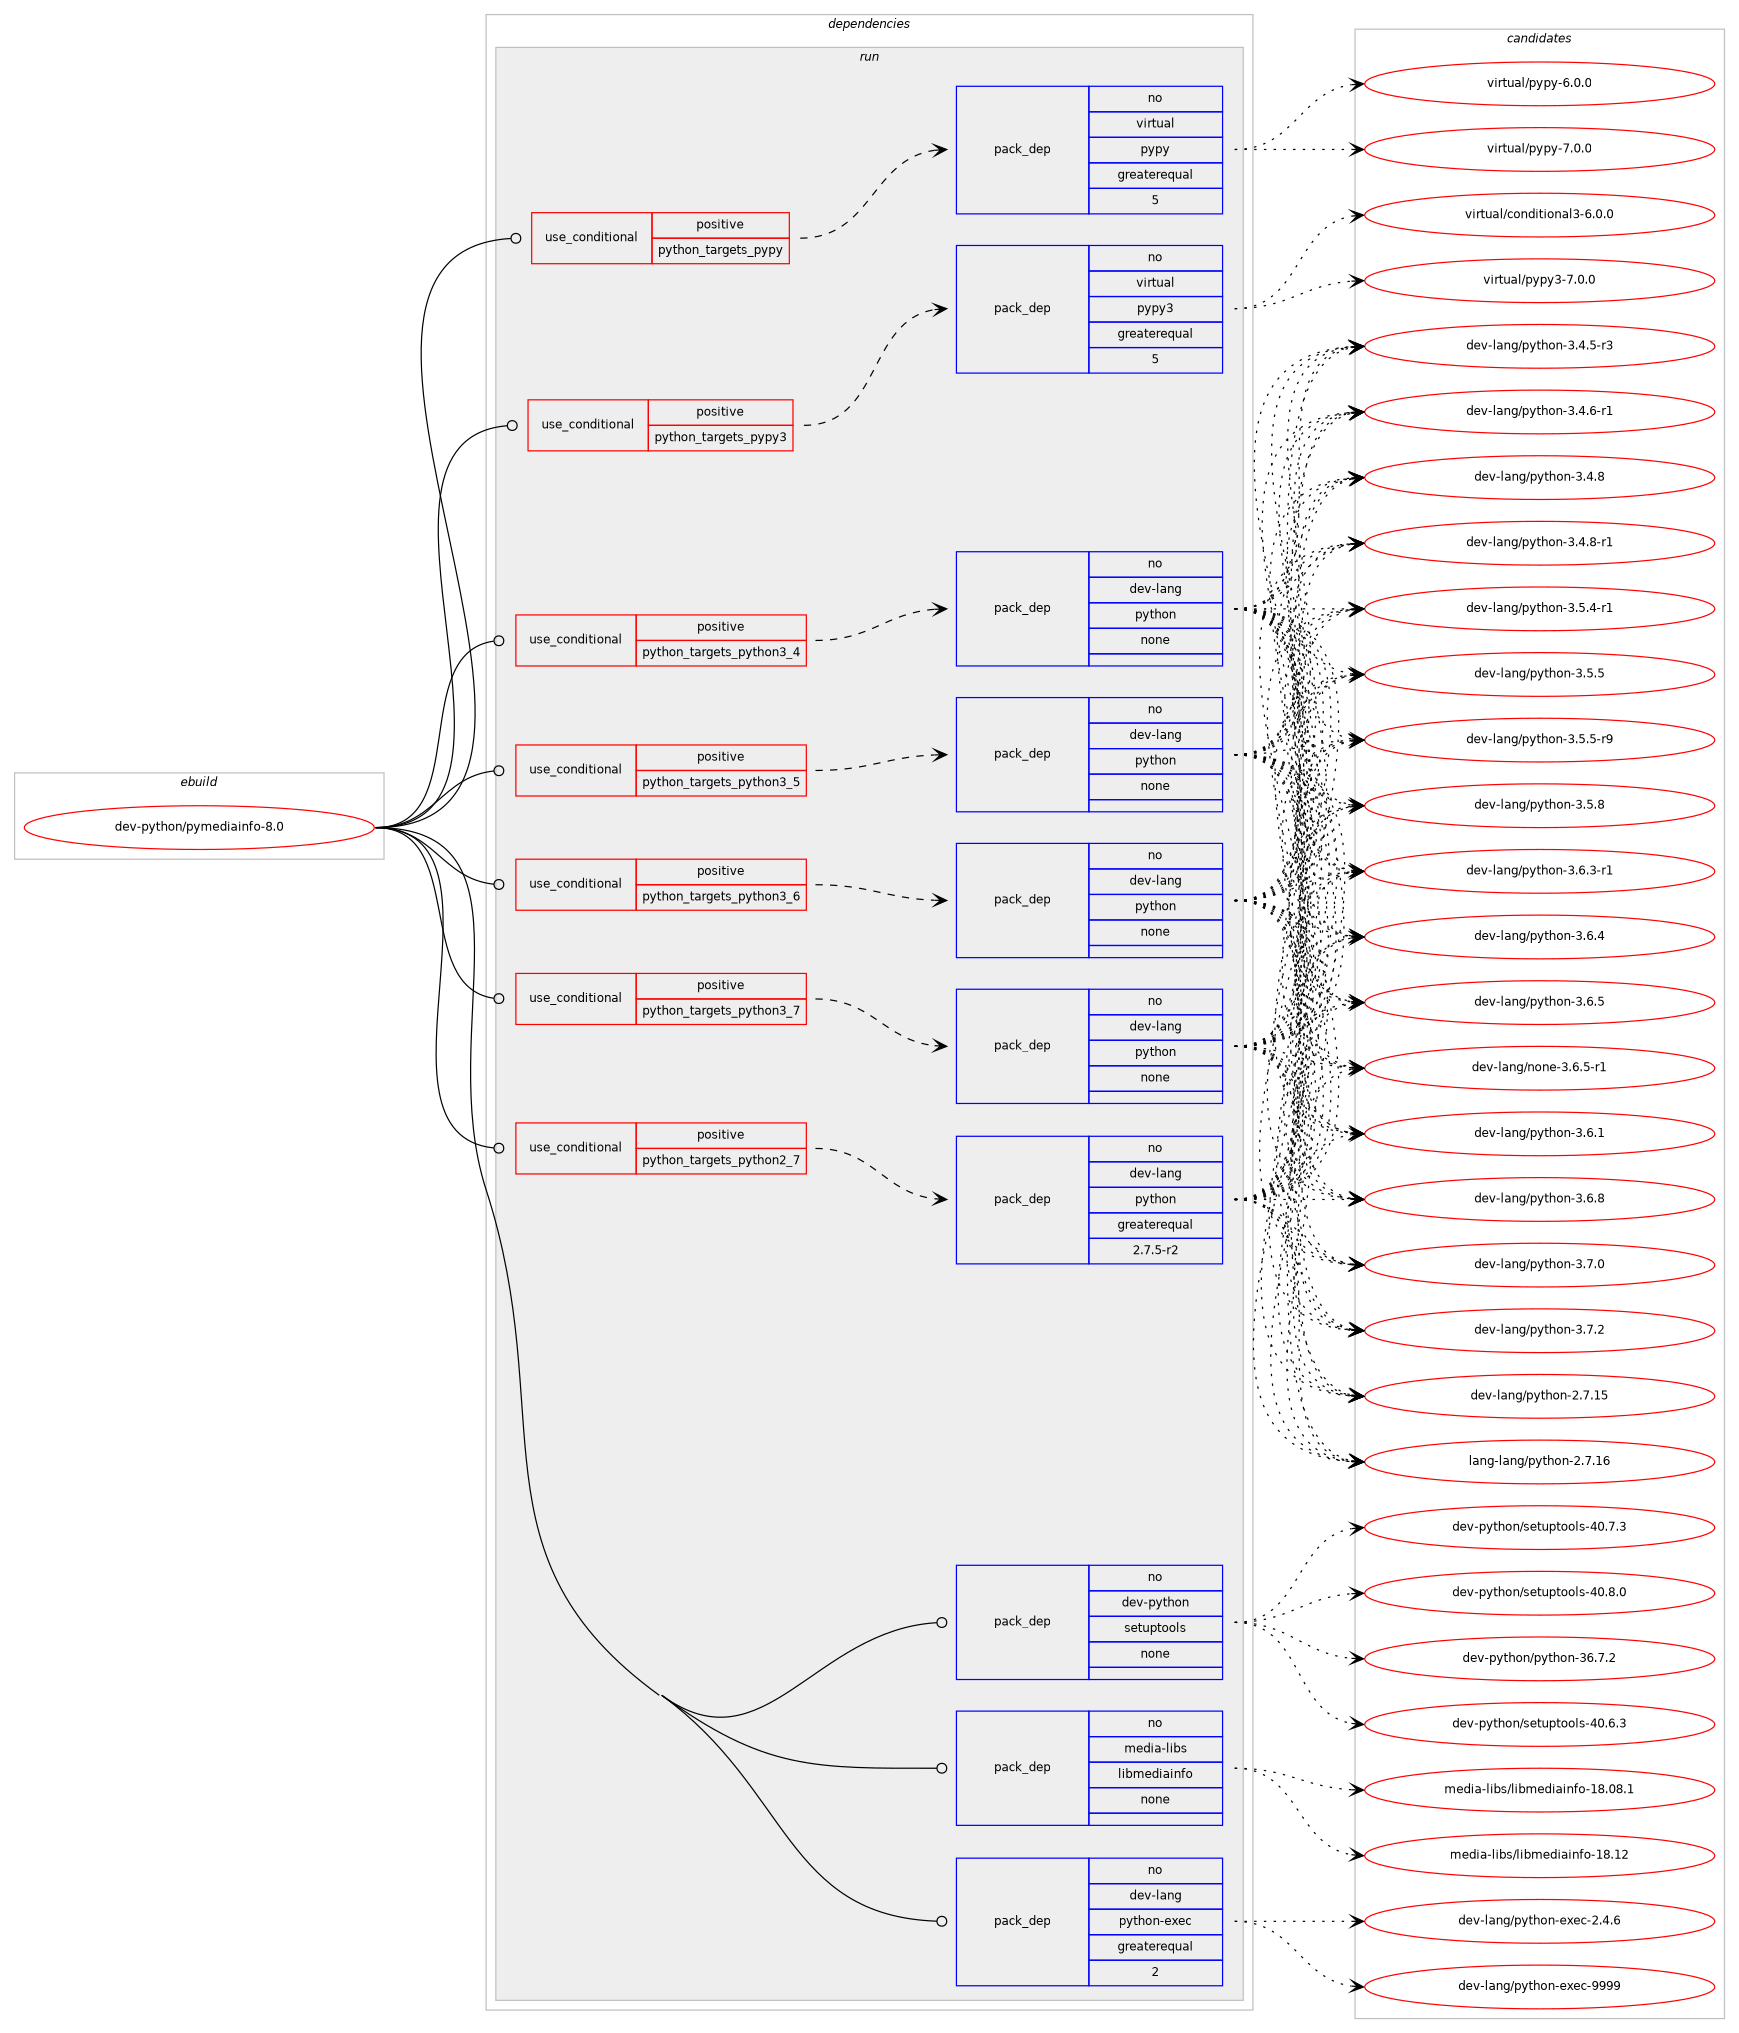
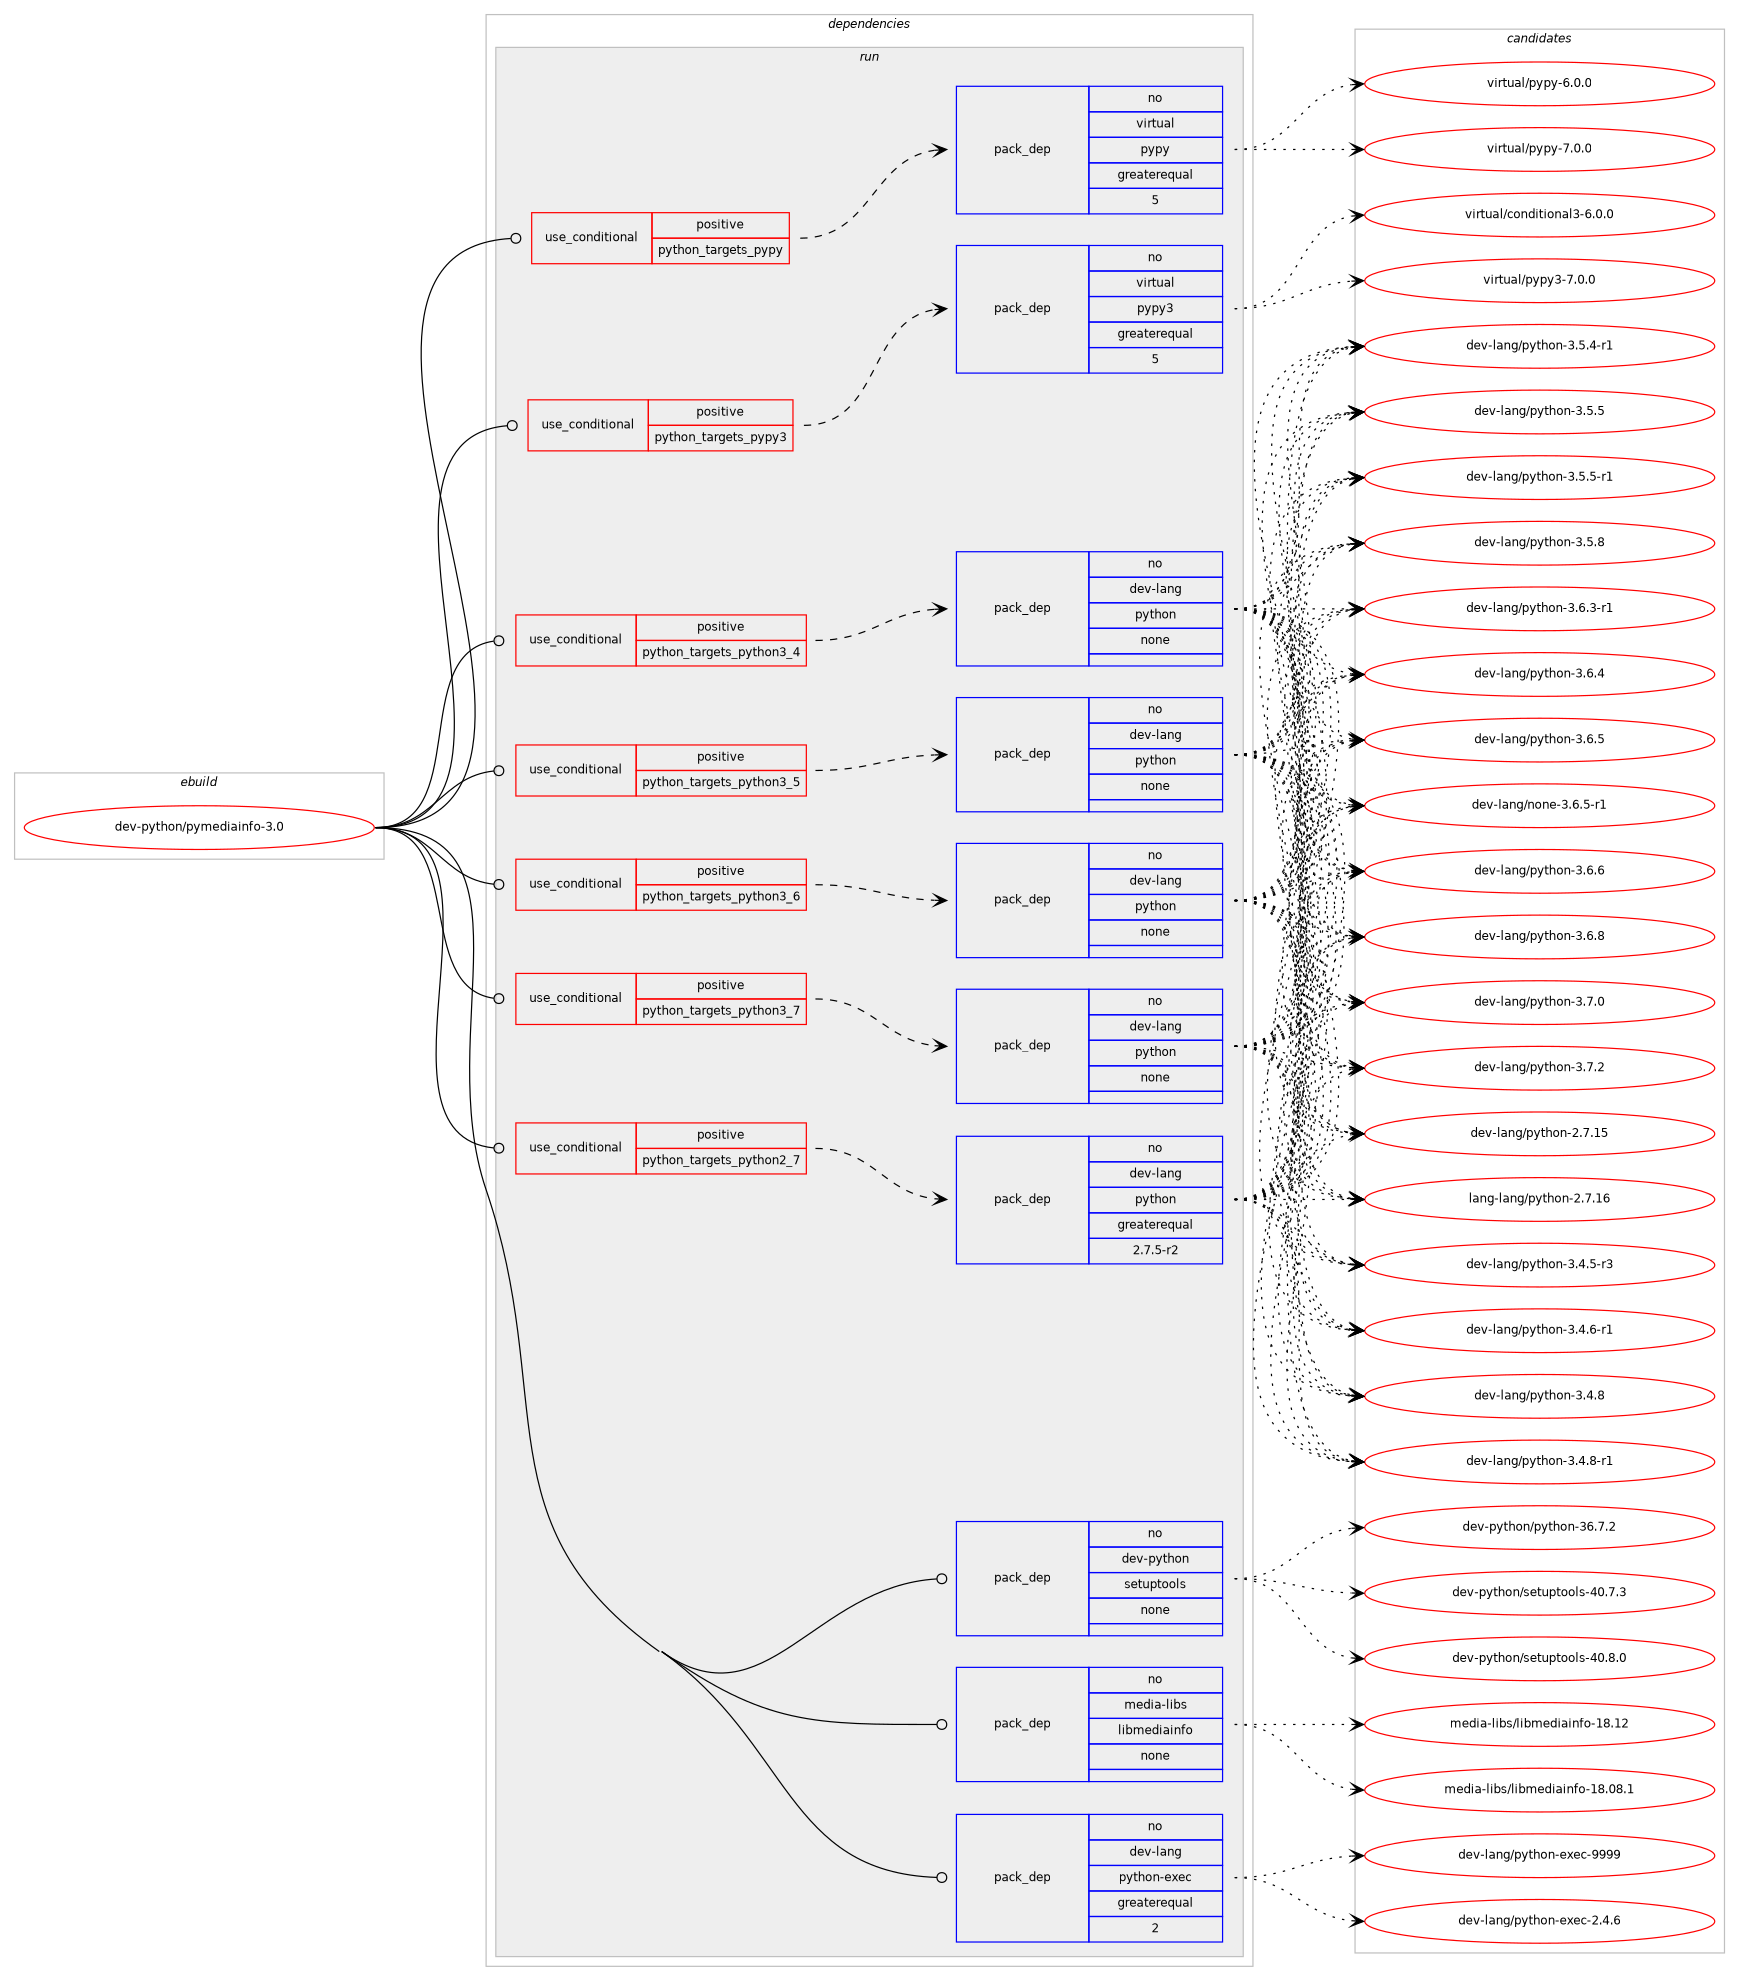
node "dev-lang/python-3.5.5-r9": label "dev-lang/python-3.5.5-r9" -> "dev-lang/python-3.5.5-r1"
node "dev-python/pymediainfo-8.0": label "dev-python/pymediainfo-8.0" -> "dev-python/pymediainfo-3.0"
node "dev-lang/python-3.6.1": label "dev-lang/python-3.6.1" -> "dev-lang/python-3.6.6"
node "dev-python/setuptools-40.6.3": removed
